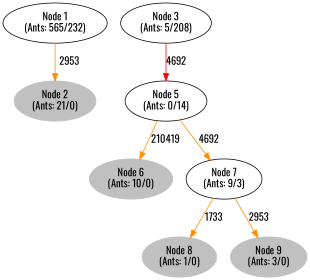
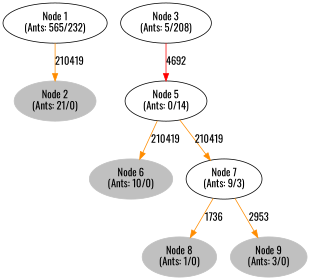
edge "Node 1 (Ants: 565/232)" -> "Node 2 (Ants: 21/0)": label "2953" -> "210419"
edge "Node 5 (Ants: 0/14)" -> "Node 7 (Ants: 9/3)": label "4692" -> "210419"
edge "Node 7 (Ants: 9/3)" -> "Node 8 (Ants: 1/0)": label "1733" -> "1736"
